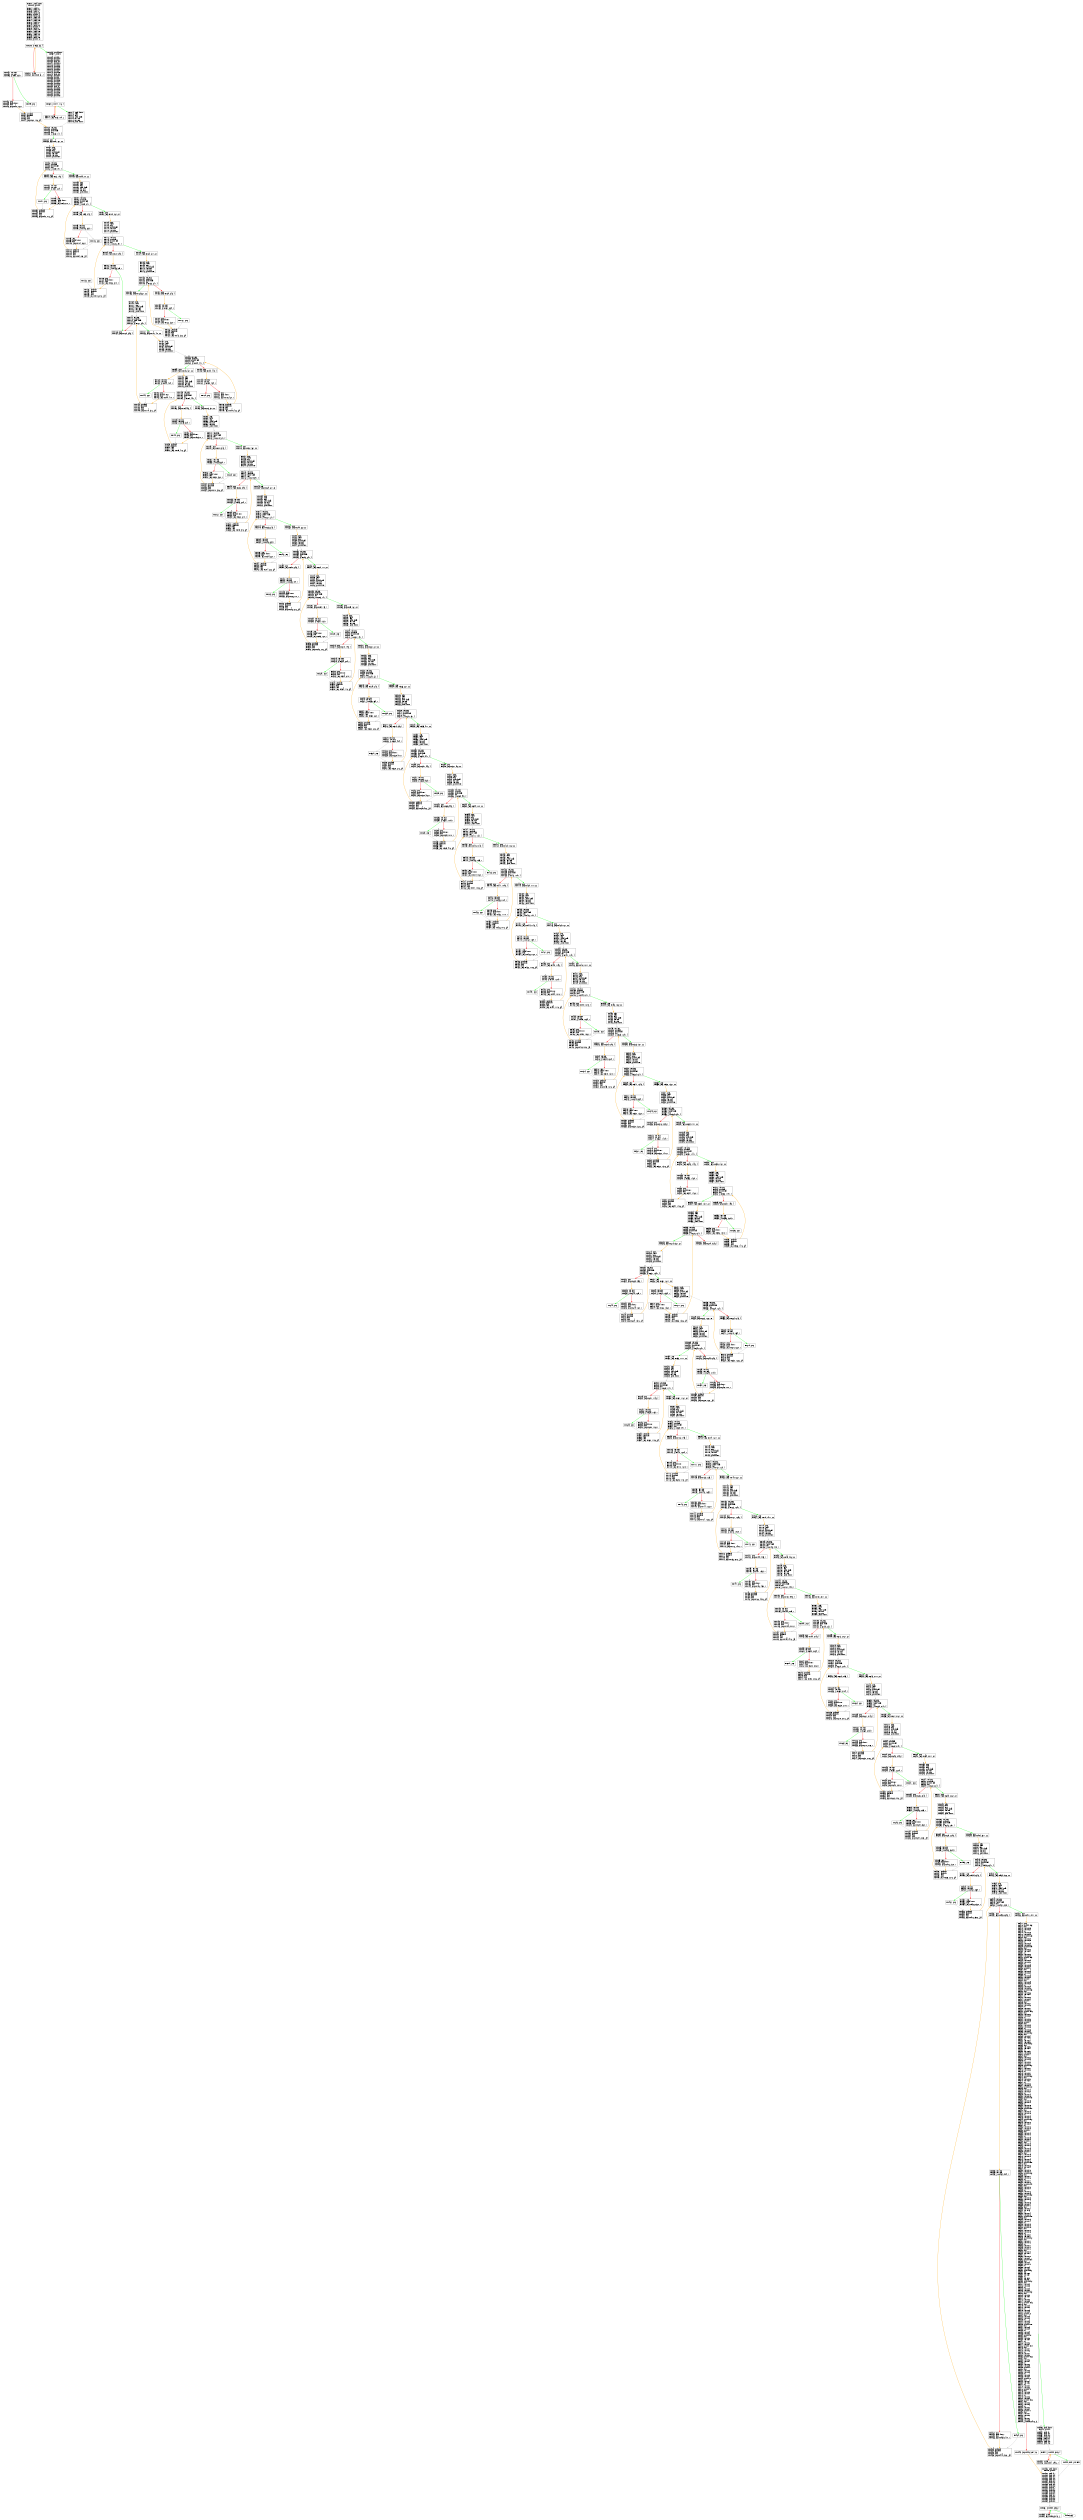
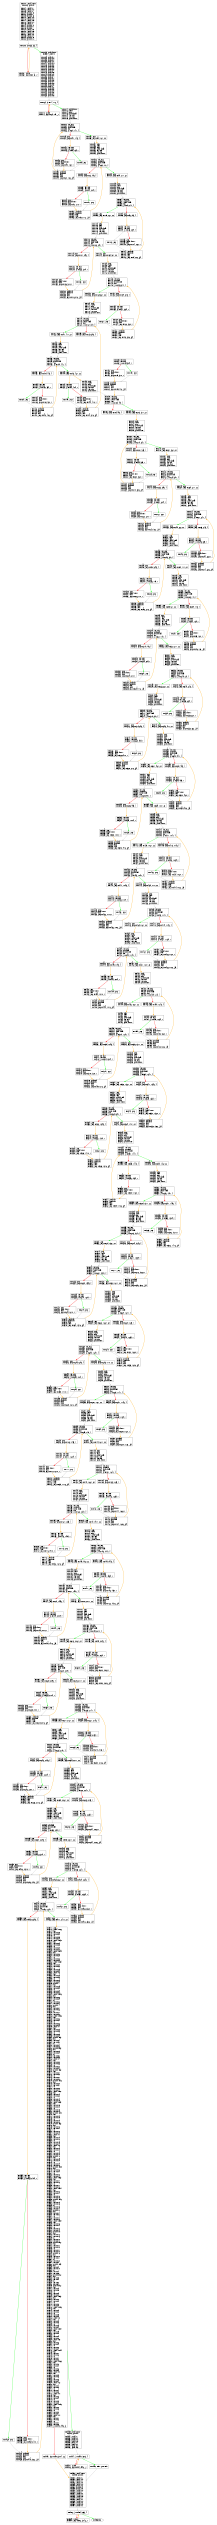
node "0x0089:  pop 0x008a:  jmp 0x91, 145, 4": added
edge "0x0127:  rev 0x2 0x0129:  rev 0x2 0x012b:  jz 0x135, 309, 7" -> "0x0183:  pop 0x0184:  jmp 0x18b, 395, 4": now "0x0127:  rev 0x2 0x0129:  rev 0x2 0x012b:  jz 0x135, 309, 7" -> "0x0135:  pop"
edge "0x01bd:  rev 0x2 0x01bf:  rev 0x2 0x01c1:  jz 0x1cb, 459, 7" -> "0x01cb:  pop": color red -> green
edge "0x01e7:  pop 0x01e8:  jmp 0x1ef, 495, 4" -> "0x01ef:  rev 0x2 0x01f1:  rev 0x2 0x01f3:  jz 0x1fd, 509, 7": removed
edge "0x0637:  pop 0x0638:  jmp 0x651, 1617, 22" -> "0x0609:  rev 0x2 0x060b:  rev 0x2 0x060d:  jz 0x617, 1559, 7": now "0x0601:  pop 0x0602:  jmp 0x609, 1545, 4" -> "0x0609:  rev 0x2 0x060b:  rev 0x2 0x060d:  jz 0x617, 1559, 7"
edge "0x0be9:  write 0x0bea:  jmp 0xbe6, 3046, -7" -> "0x0be6:  jz 0xbed, 3053, 4": color green -> orange
